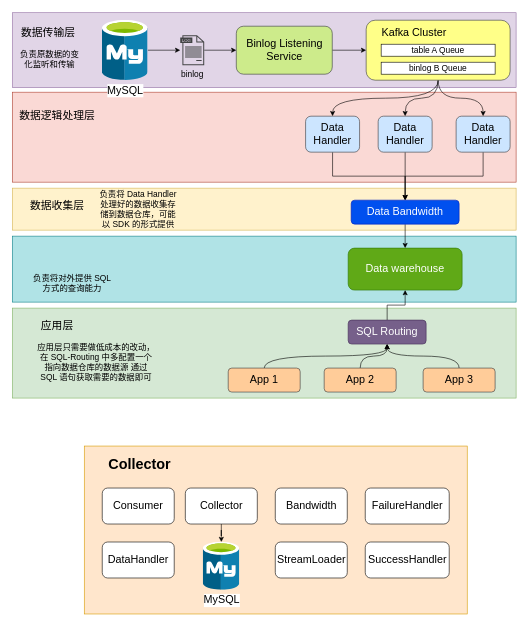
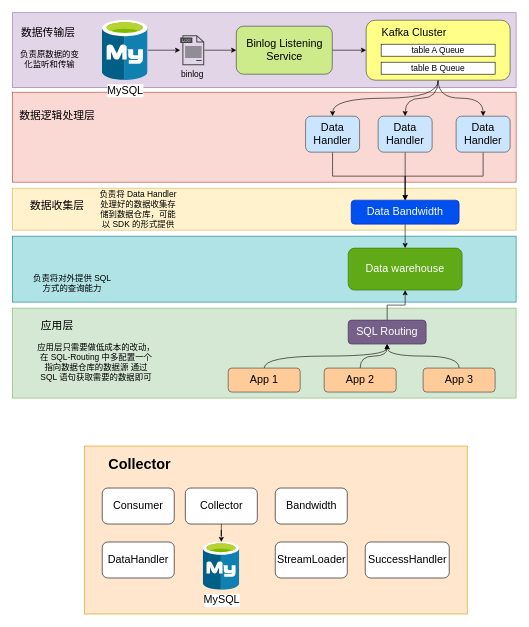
node "binlog B Queue": label "binlog B Queue" -> "table B Queue"
node "FailureHandler": removed
